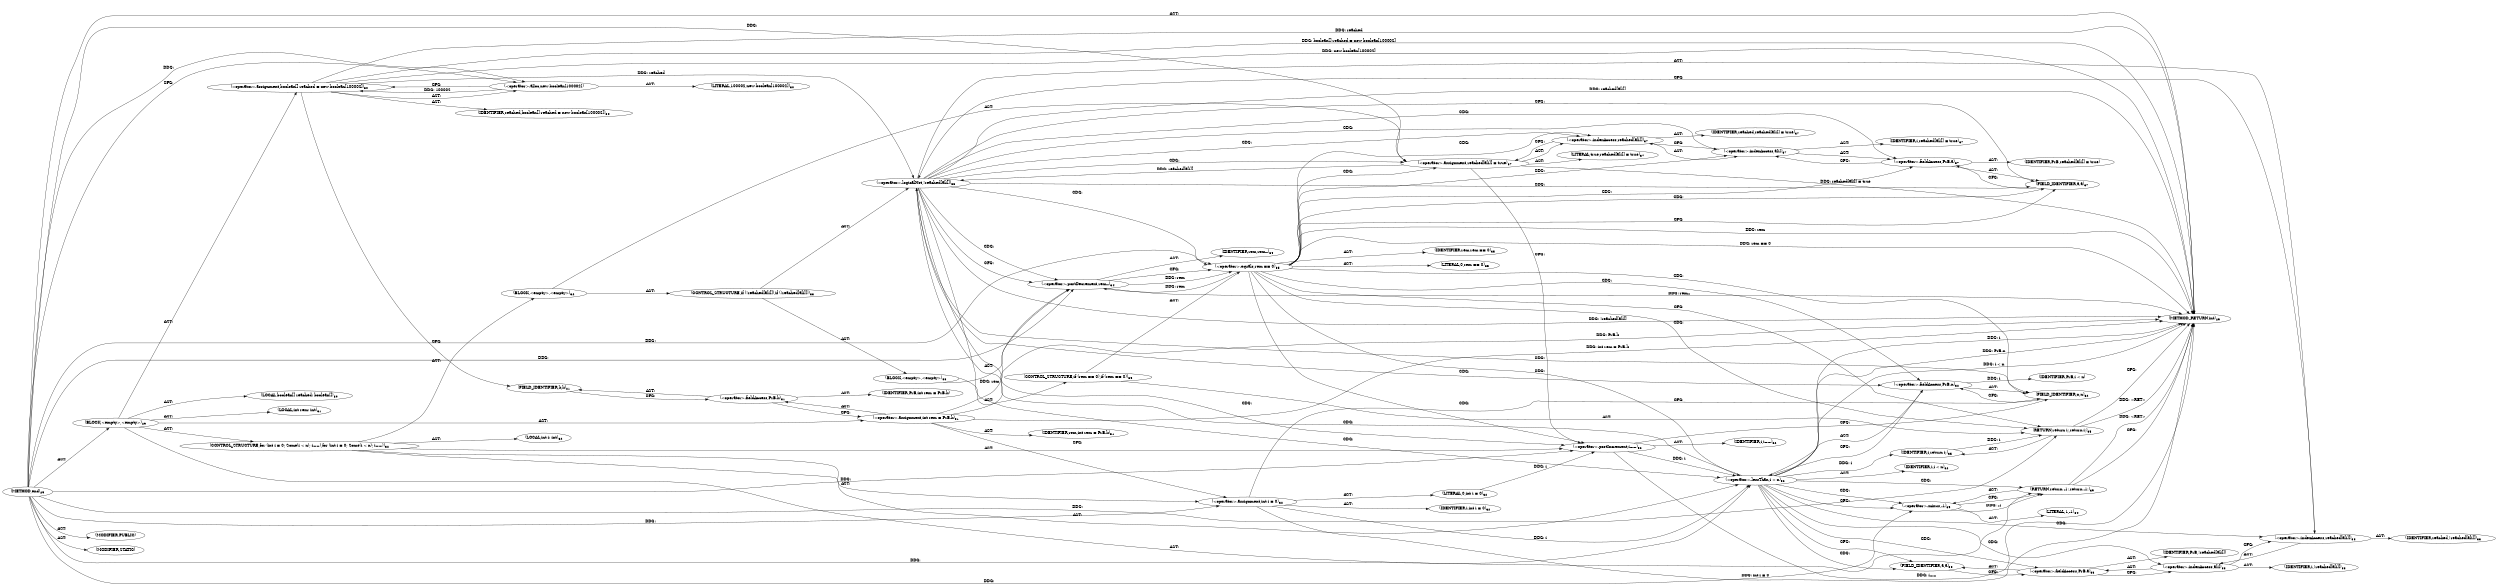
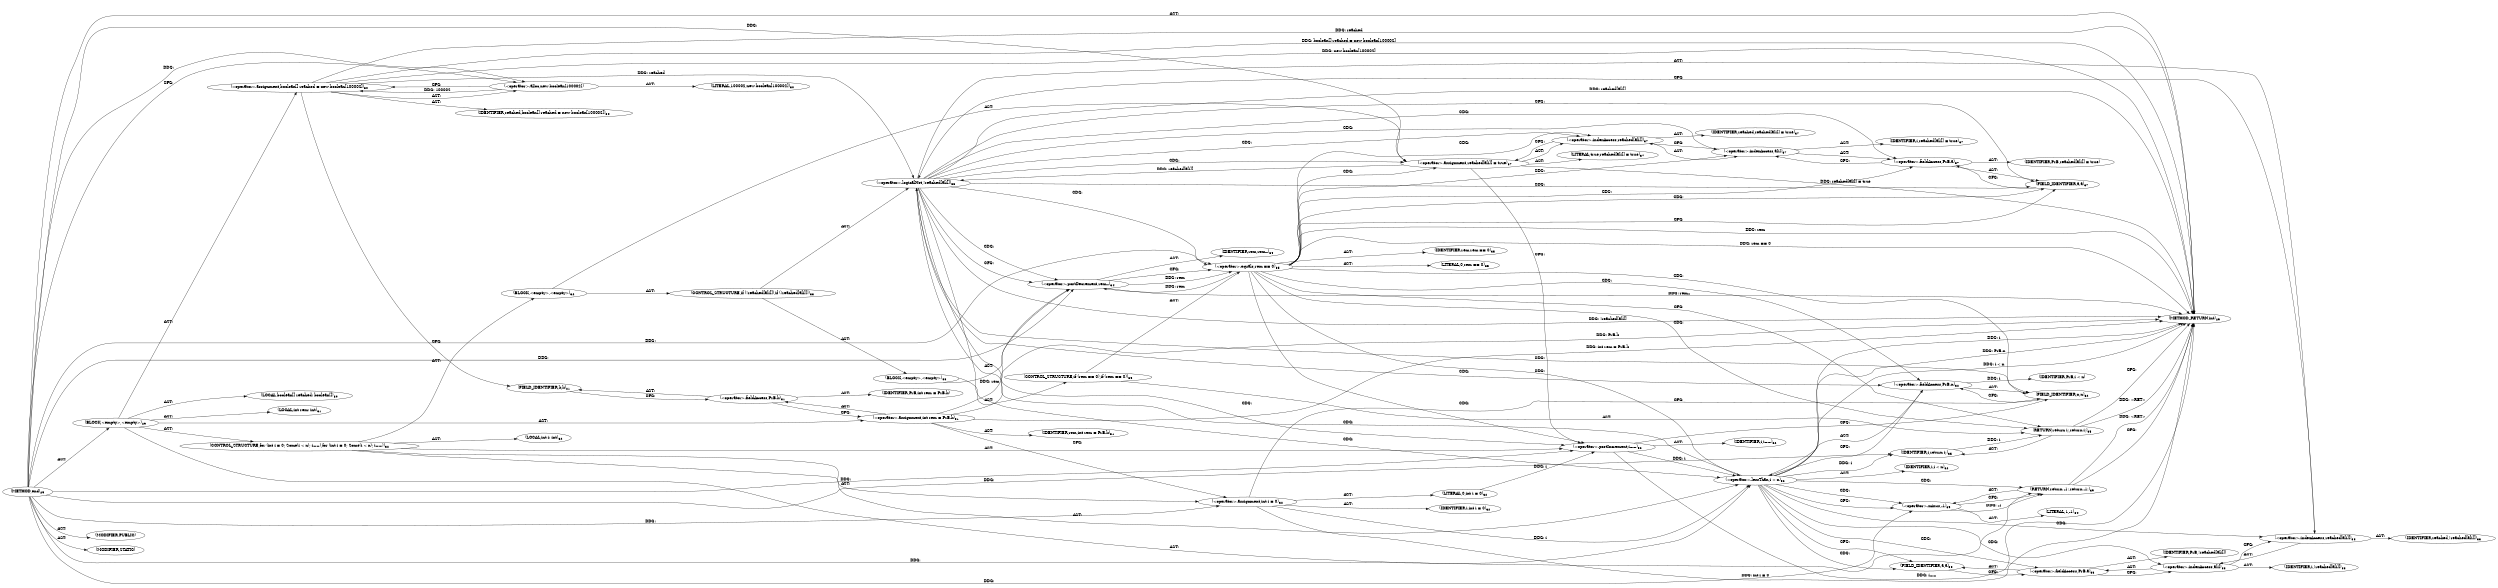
edge "(METHOD,end)" -> "(RETURN,return i;,return i;)": now "(METHOD,end)" -> "(IDENTIFIER,i,return i;)"
